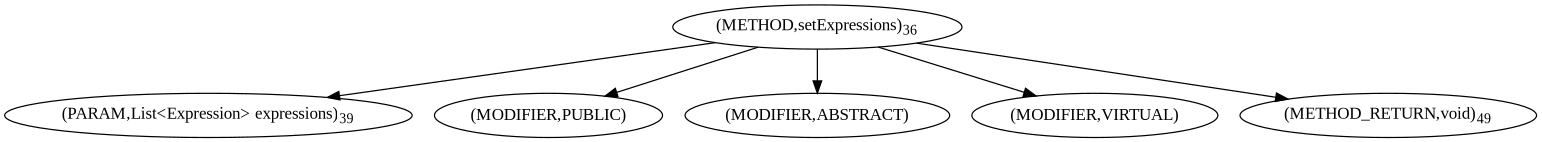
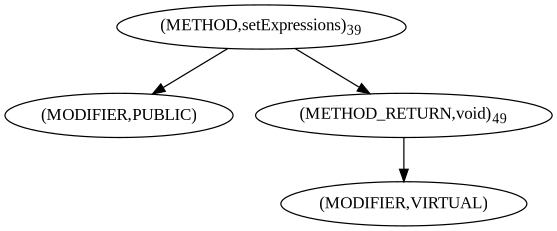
node "(METHOD,setExpressions)": text "36" -> "39"
edge "(METHOD,setExpressions)" -> "(MODIFIER,VIRTUAL)": now "(METHOD_RETURN,void)" -> "(MODIFIER,VIRTUAL)"
node "(PARAM,List<Expression> expressions)": removed
node "(MODIFIER,ABSTRACT)": removed
